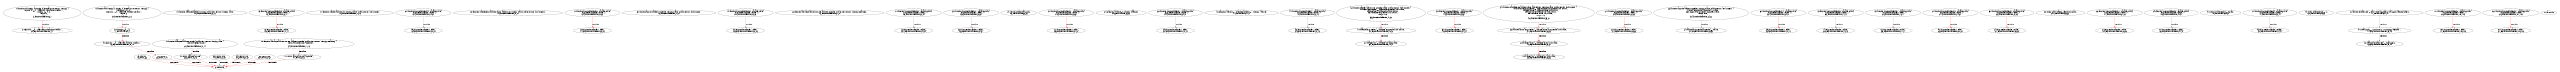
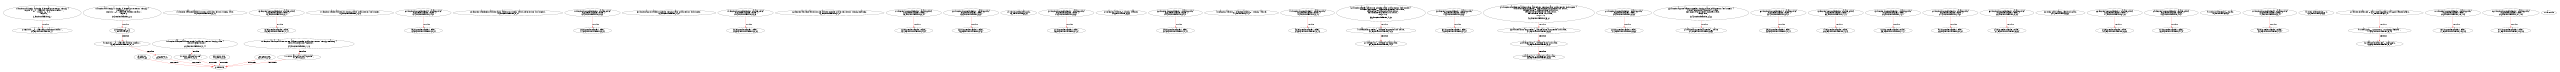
node "59_ return true; 506-return-60-60": removed
